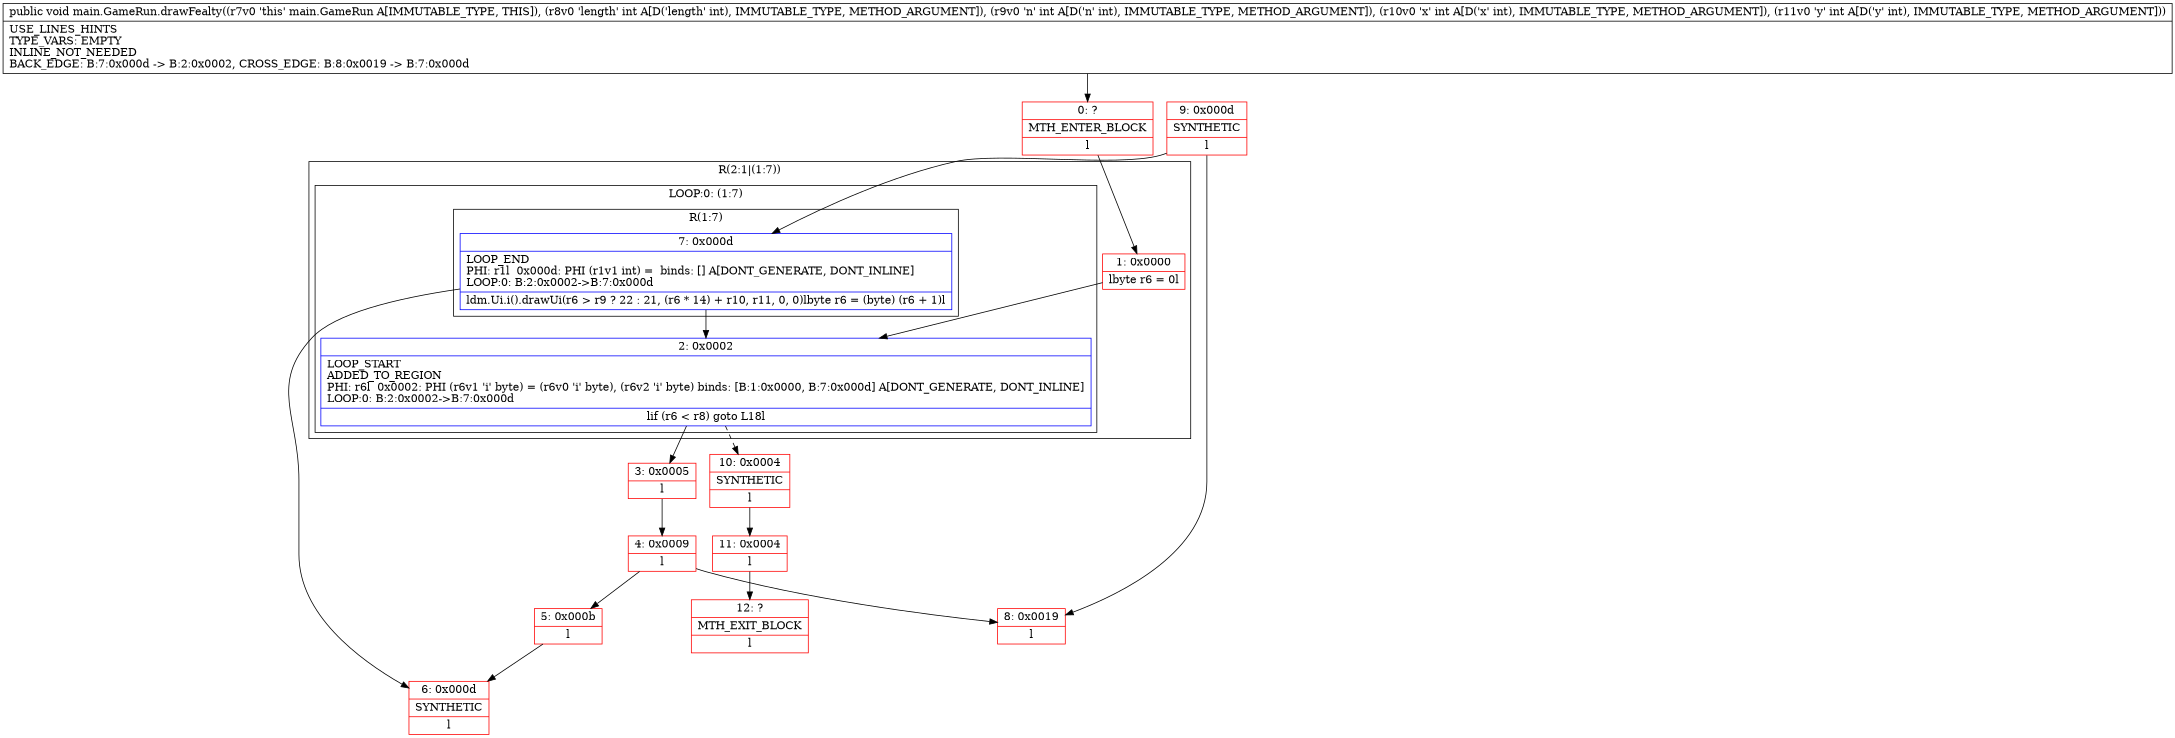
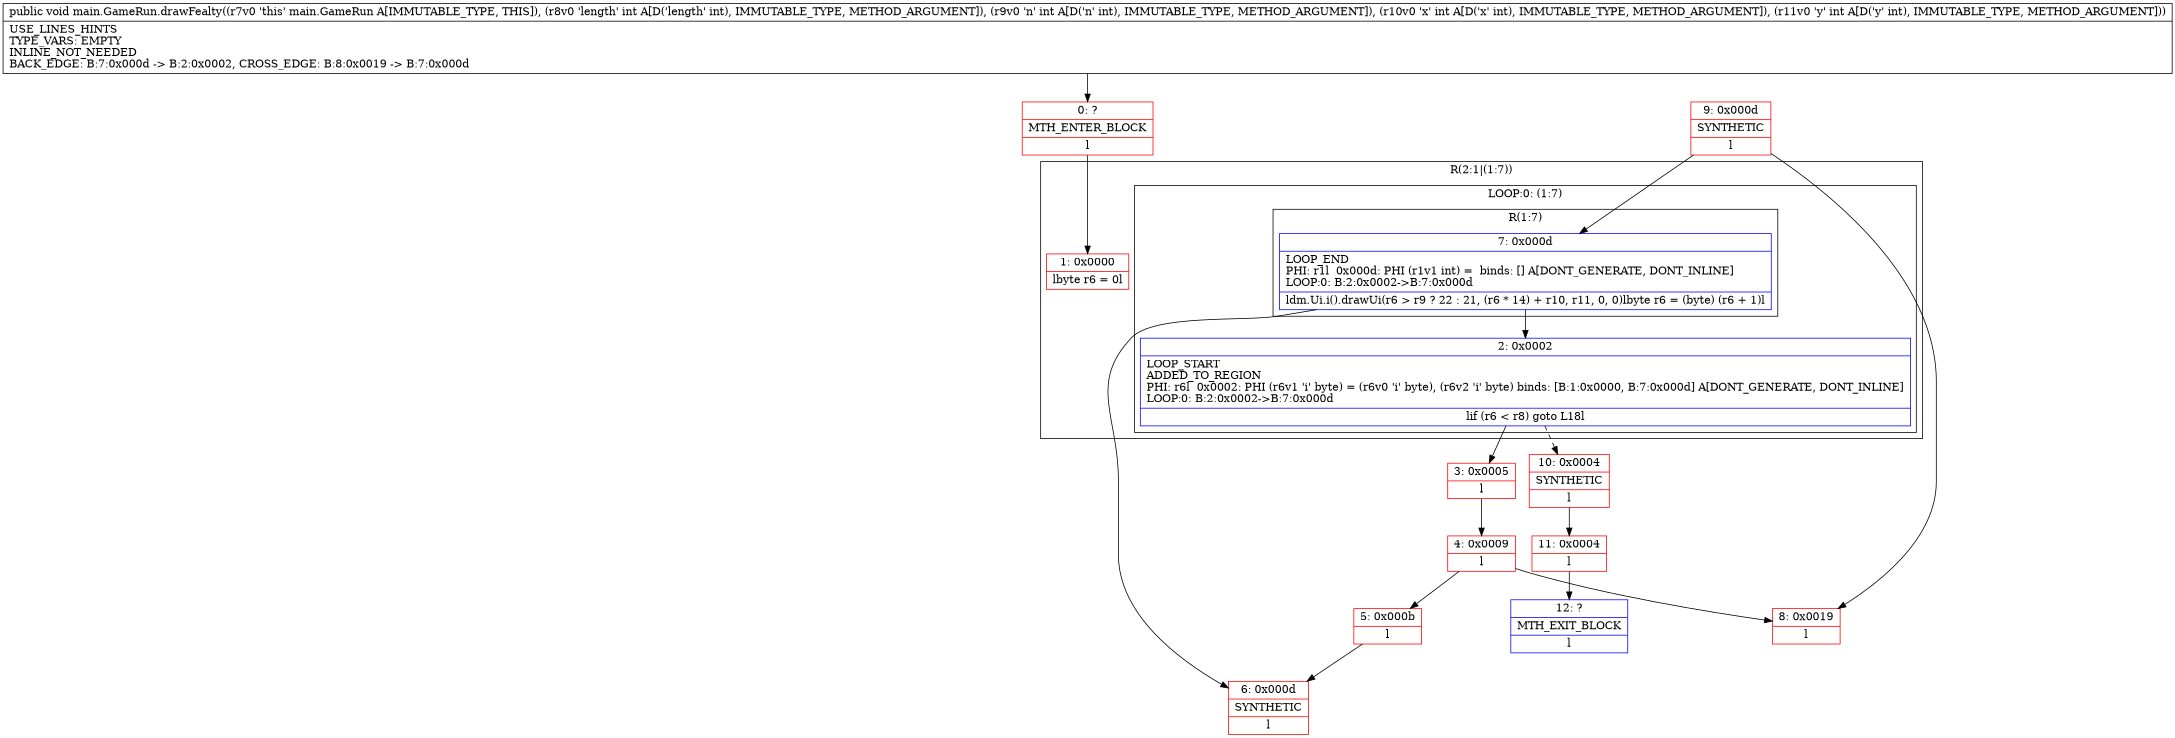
edge "1: 0x0000" -> "2: 0x0002": removed
node "12: ?": color red -> blue
